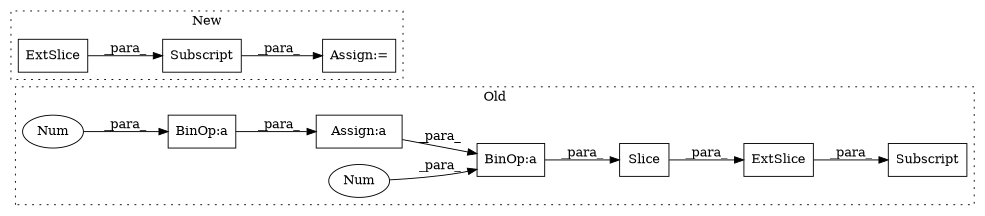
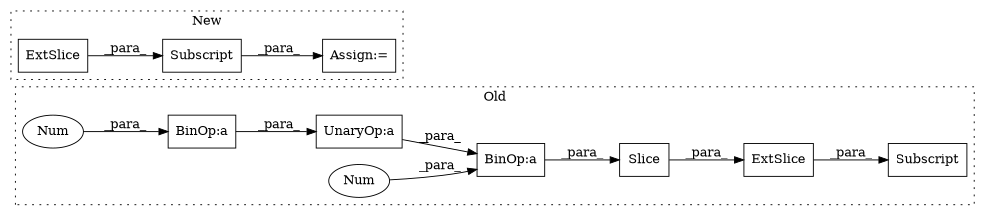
node "Assign:a": label "Assign:a" -> "UnaryOp:a"
